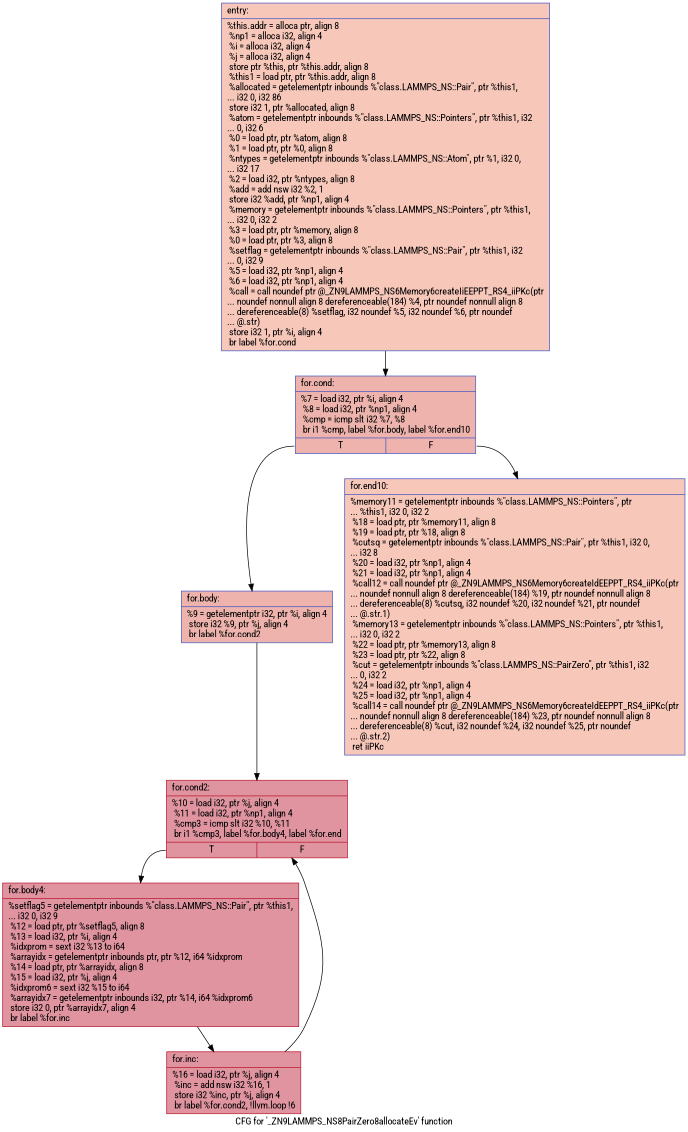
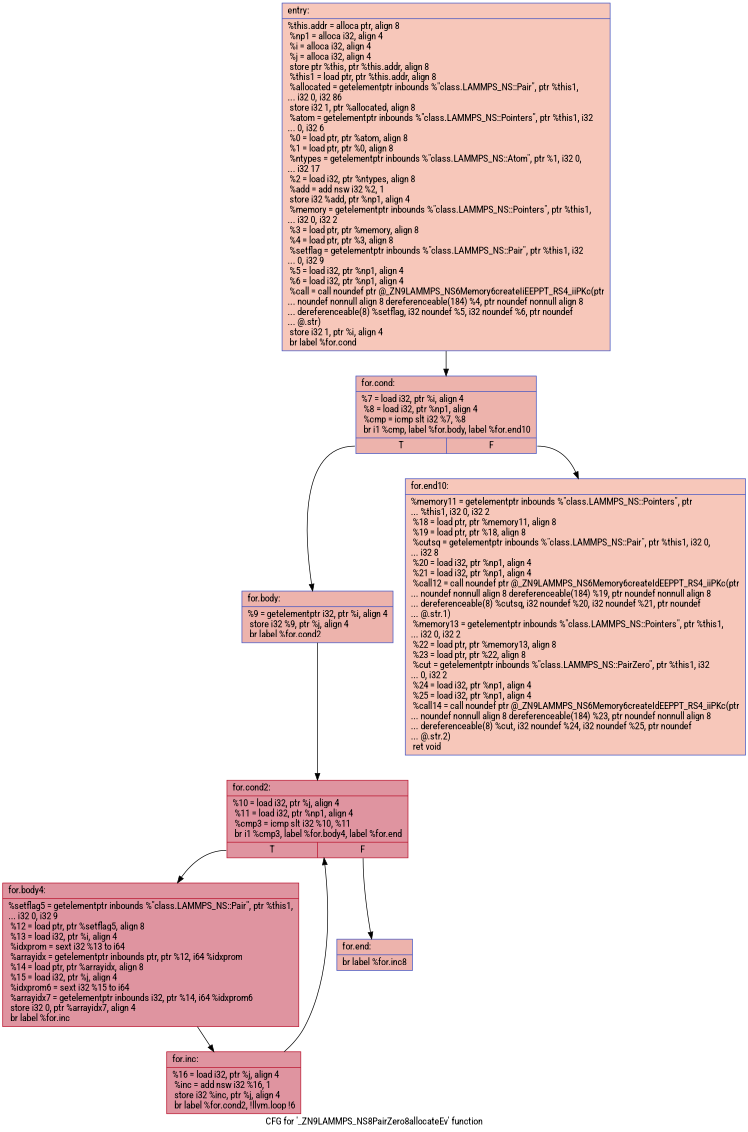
node "entry:": text "%0 = load ptr, ptr %3, align 8" -> "%4 = load ptr, ptr %3, align 8"
node "for.end10:": text "ret iiPKc" -> "ret void"
node "for.end:": added
